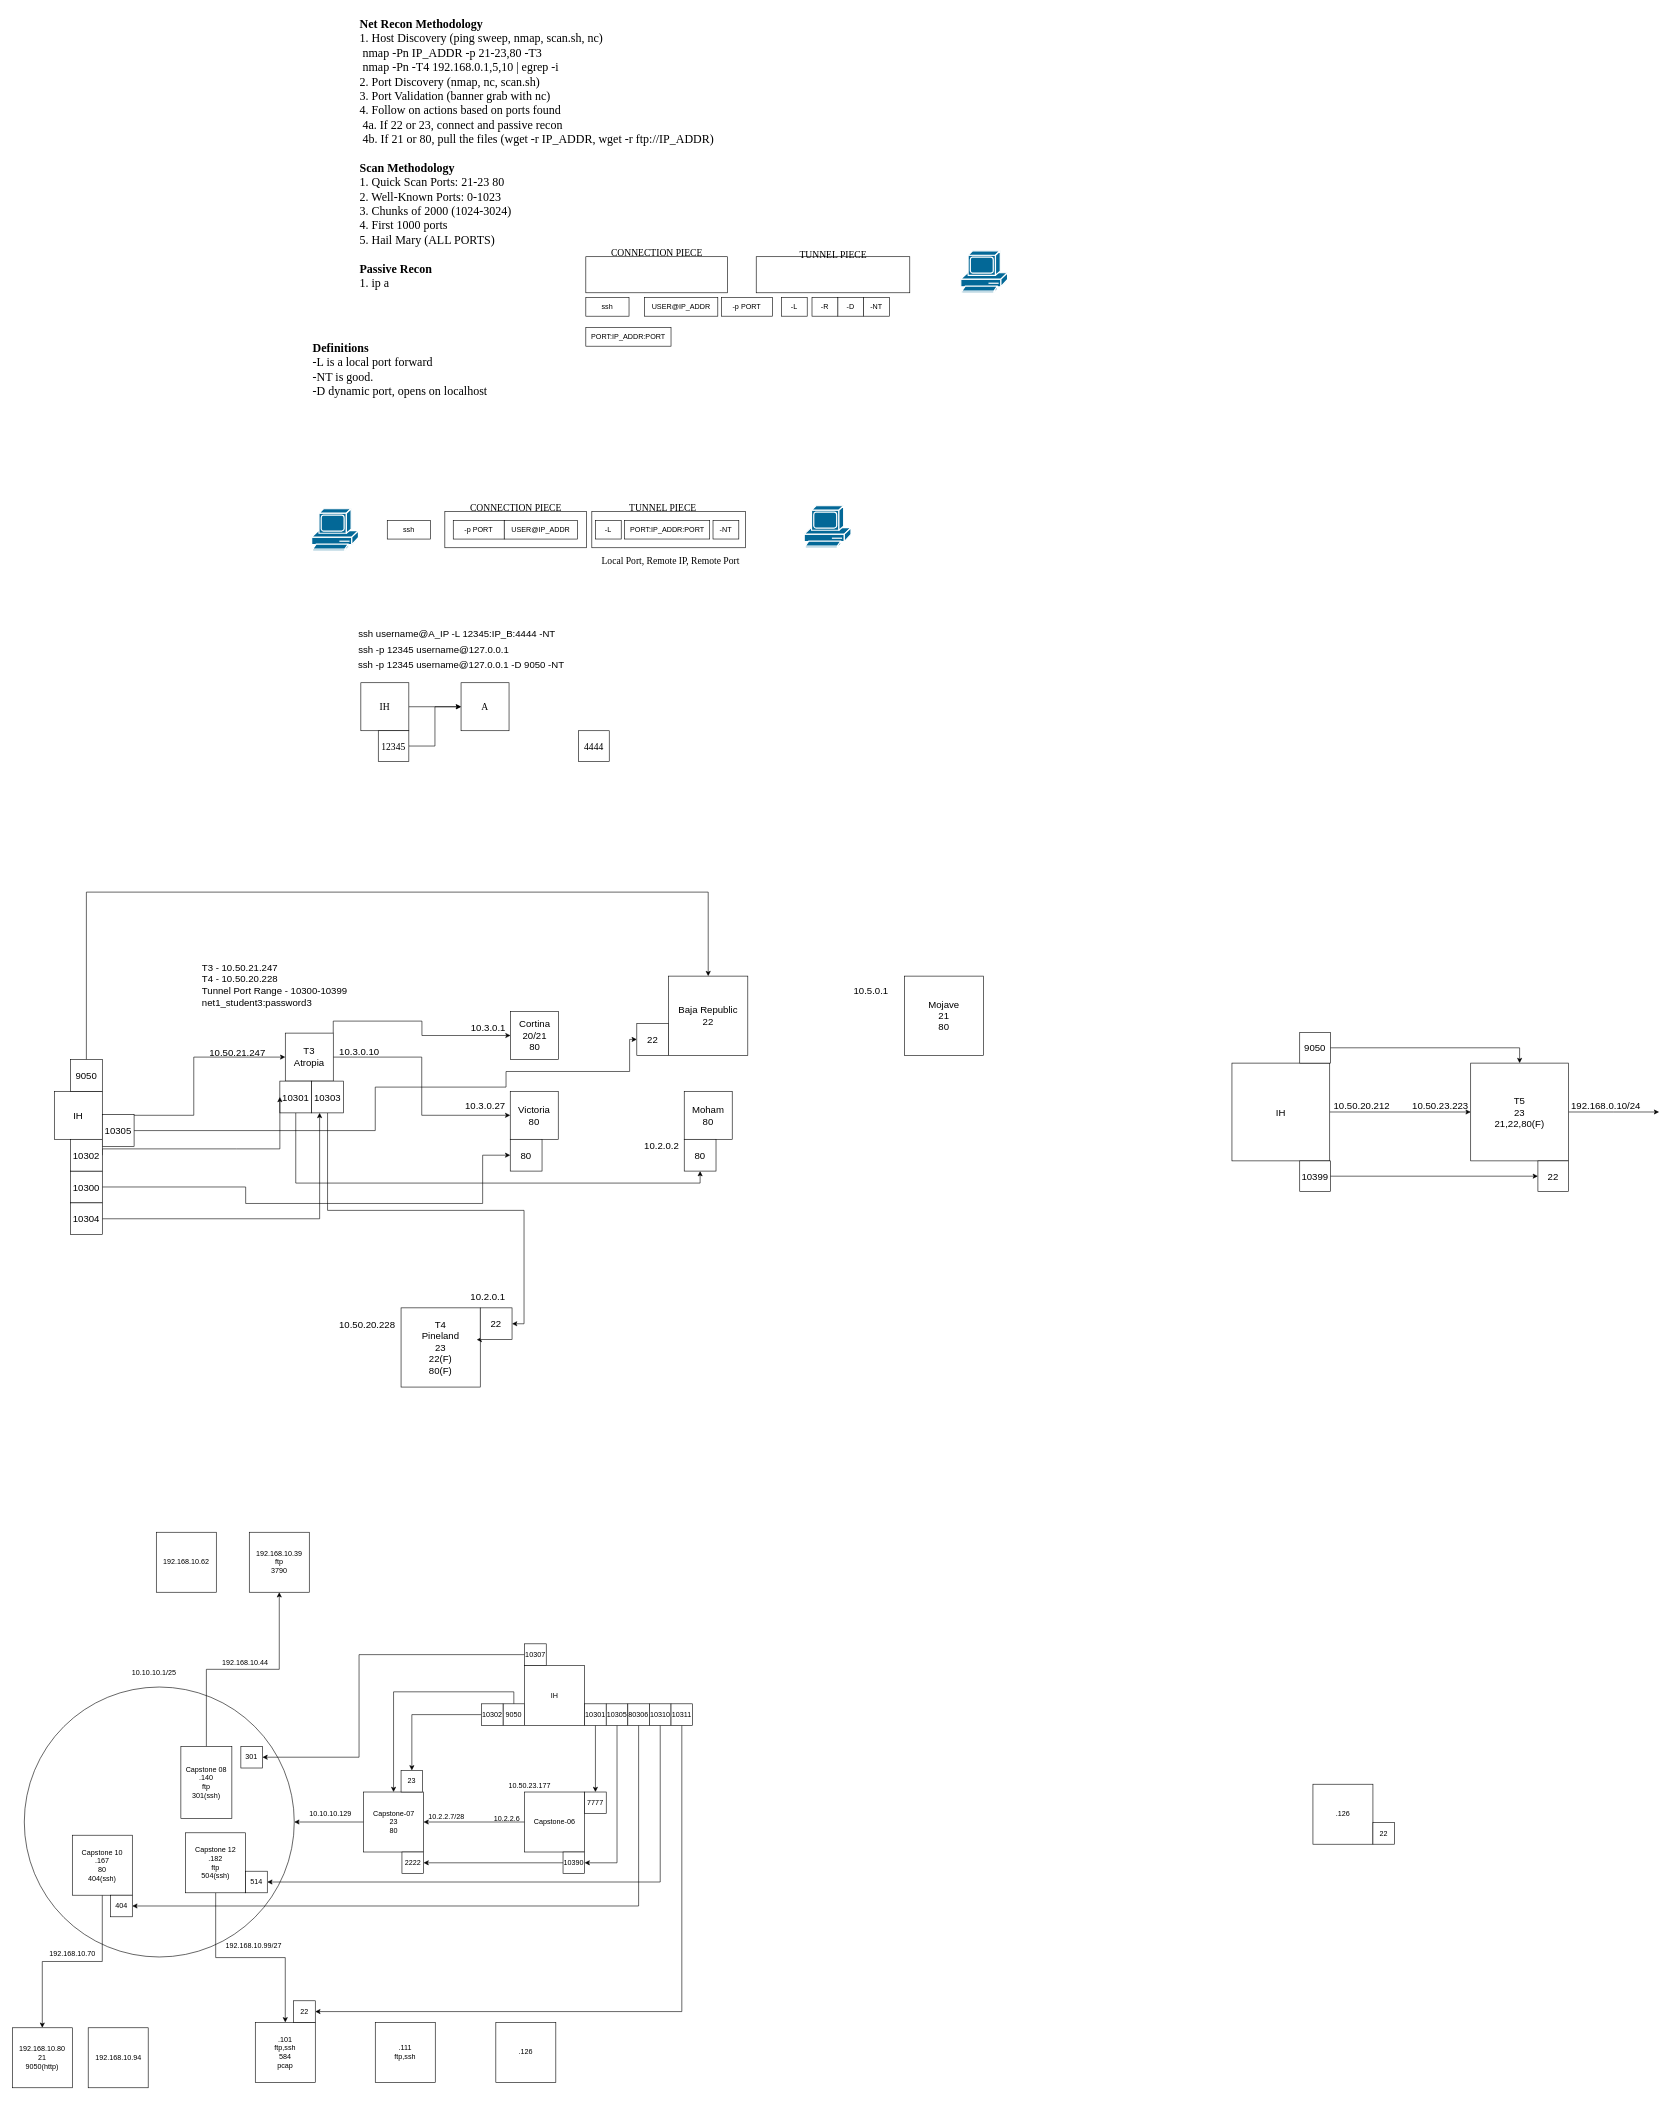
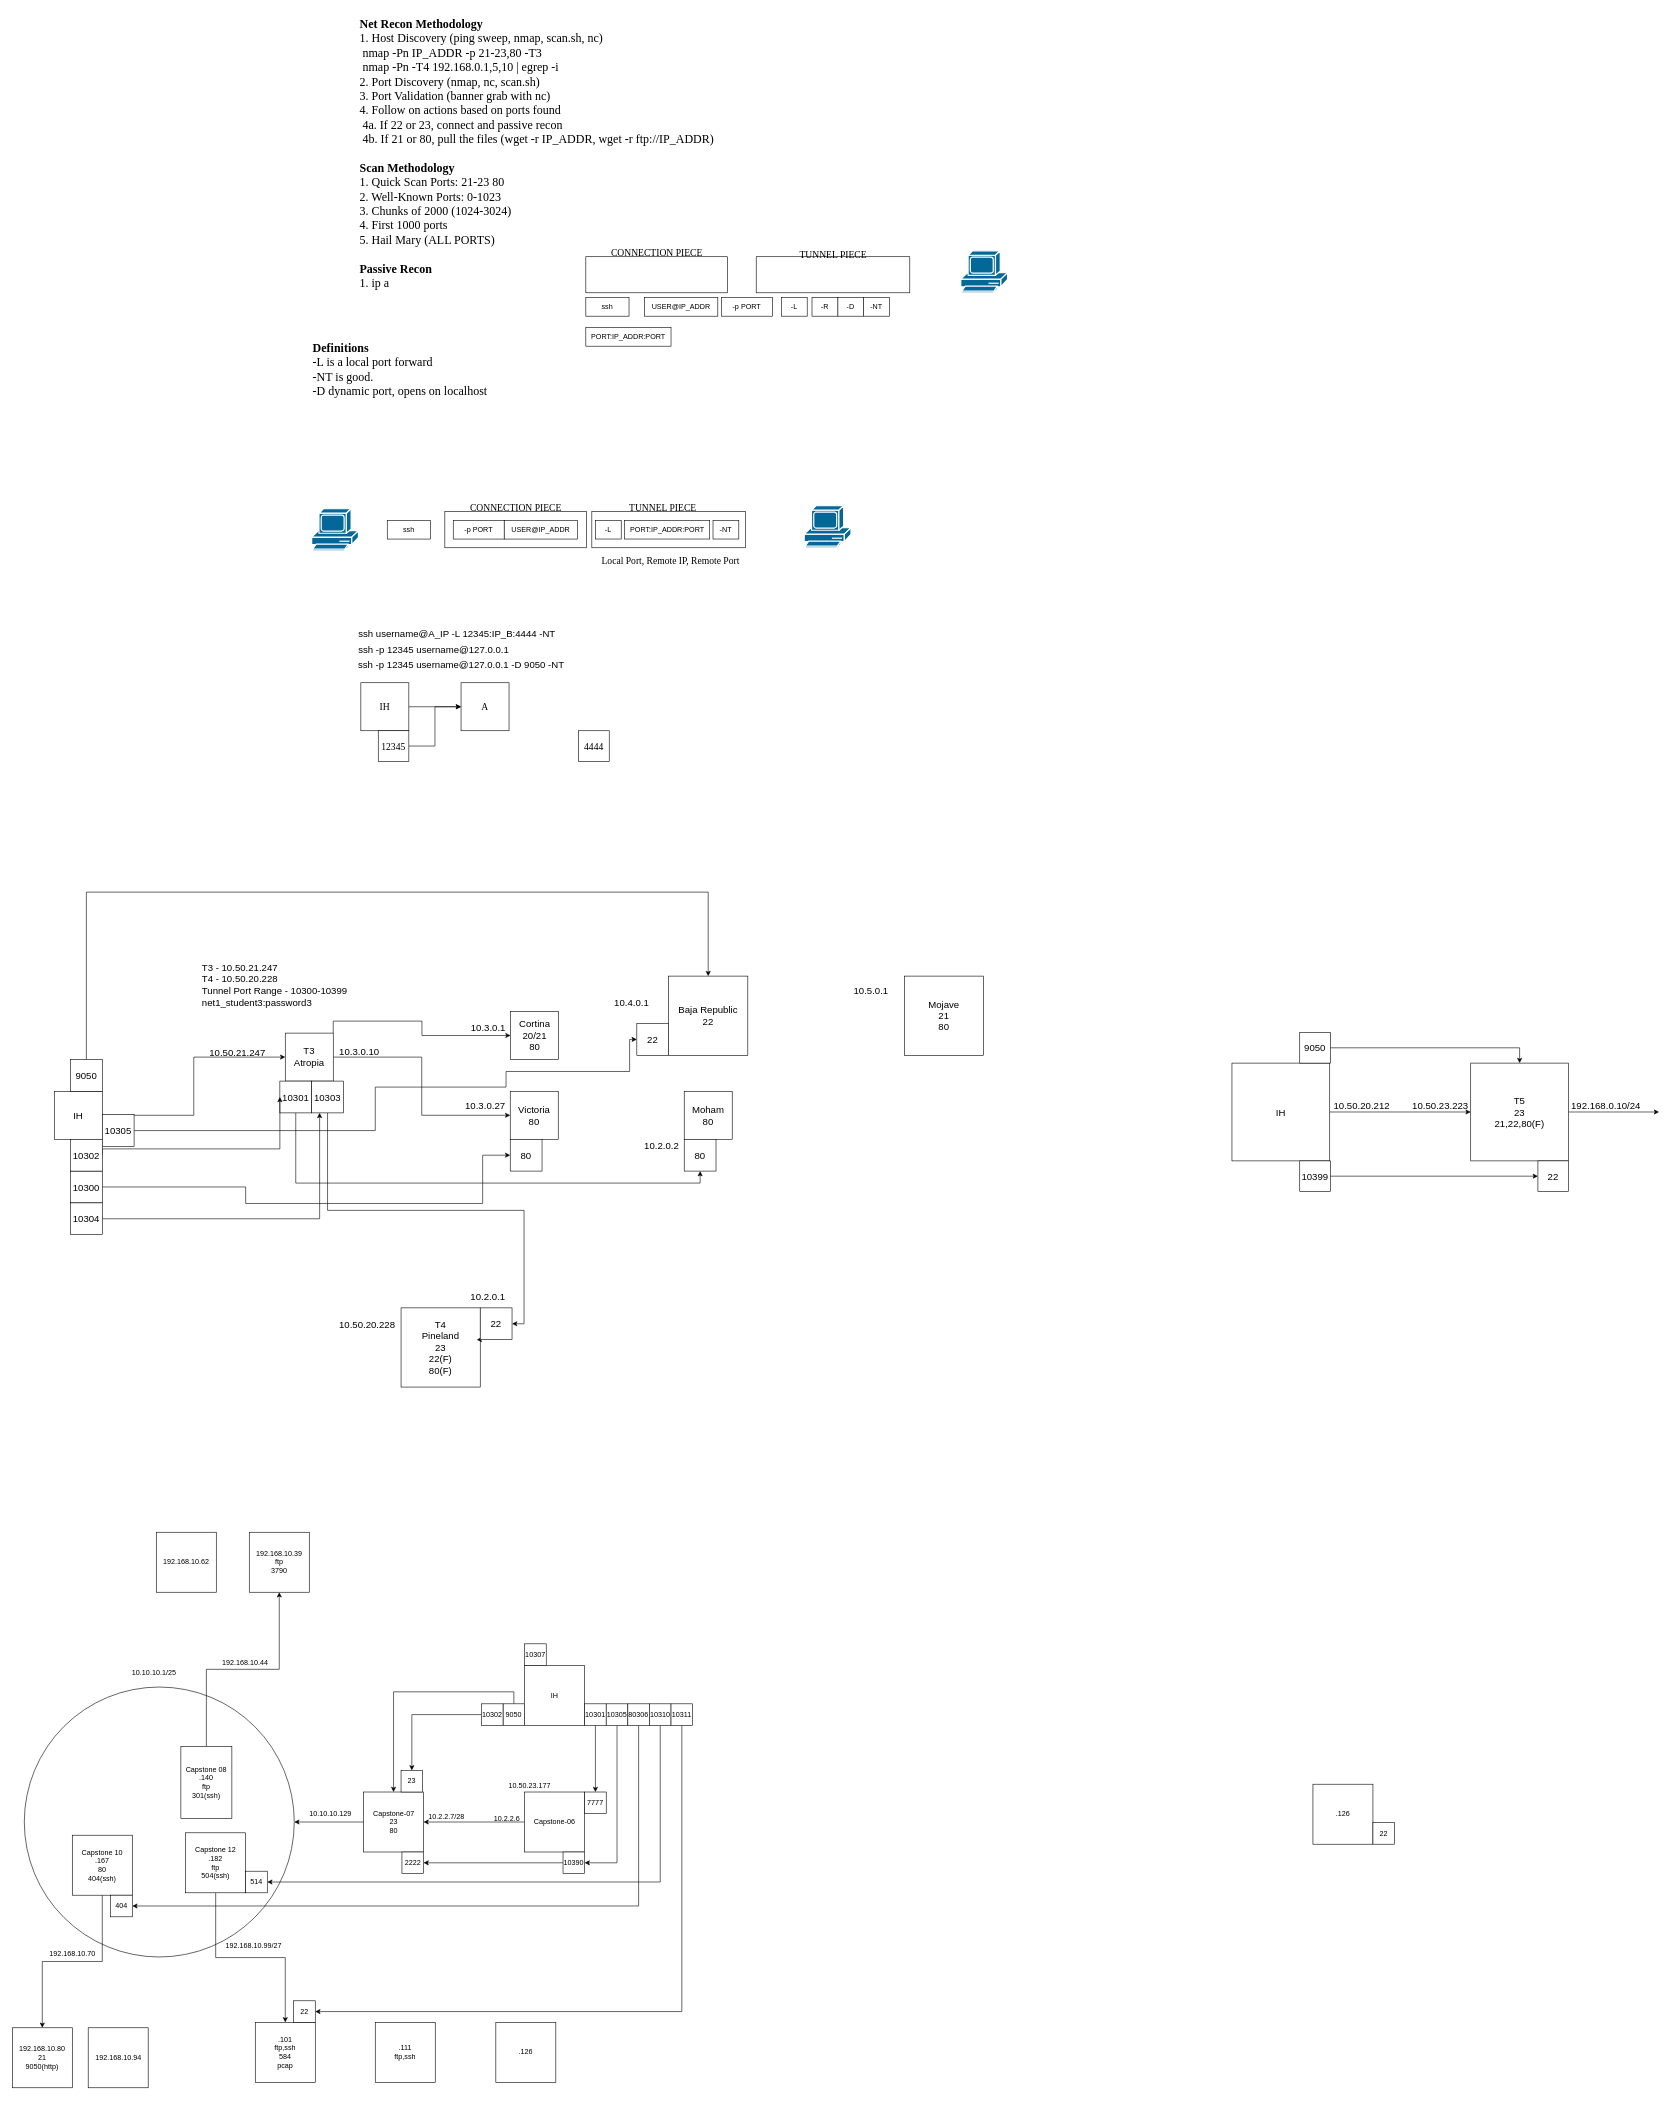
node "10.4.0.1": added
edge "10307" -> "301": removed
node "301": removed
